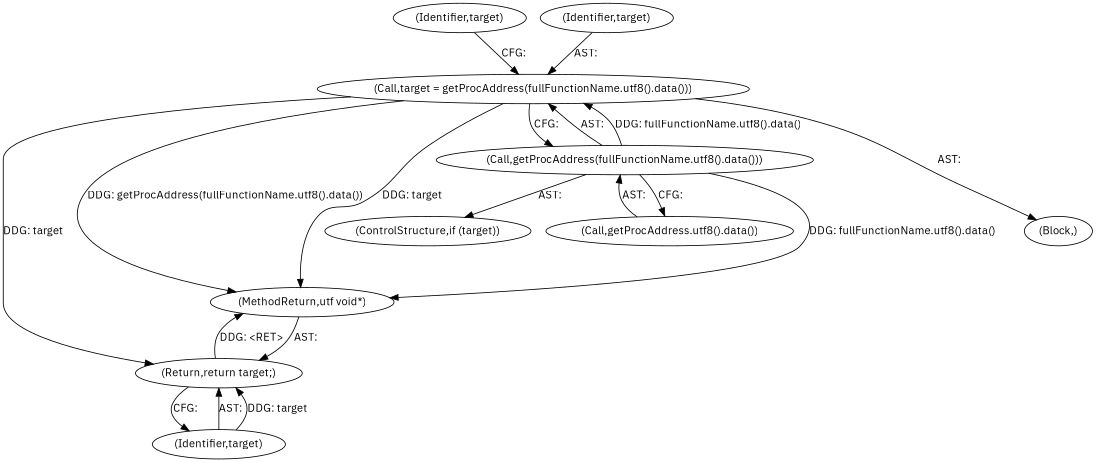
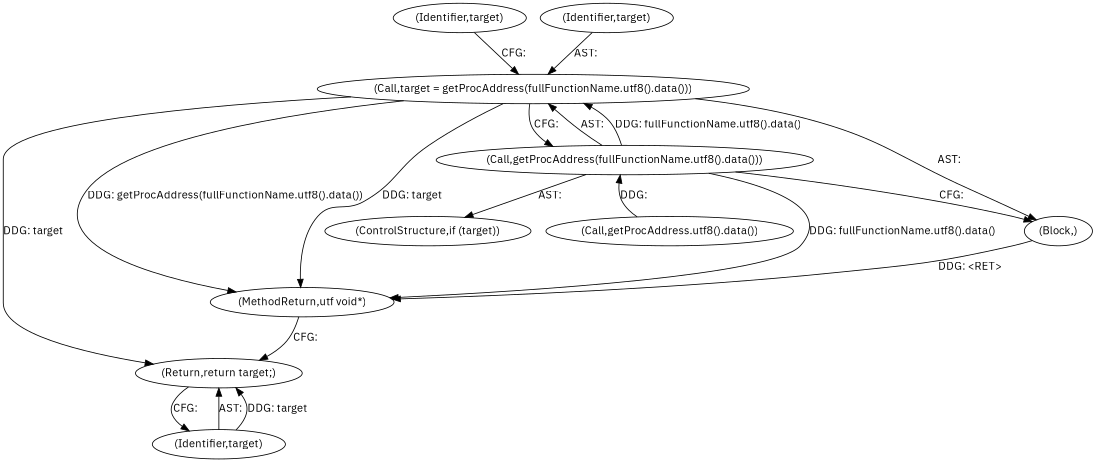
edge "(Call,getProcAddress(fullFunctionName.utf8().data()))" -> "(Call,getProcAddress.utf8().data())": now "(Call,getProcAddress(fullFunctionName.utf8().data()))" -> "(Block,)"
edge "(Call,getProcAddress.utf8().data())" -> "(Call,getProcAddress(fullFunctionName.utf8().data()))": label "AST: " -> "DDG: "
edge "(Return,return target;)" -> "(MethodReturn,utf void*)": now "(Block,)" -> "(MethodReturn,utf void*)"
edge "(MethodReturn,utf void*)" -> "(Return,return target;)": label "AST: " -> "CFG: "
